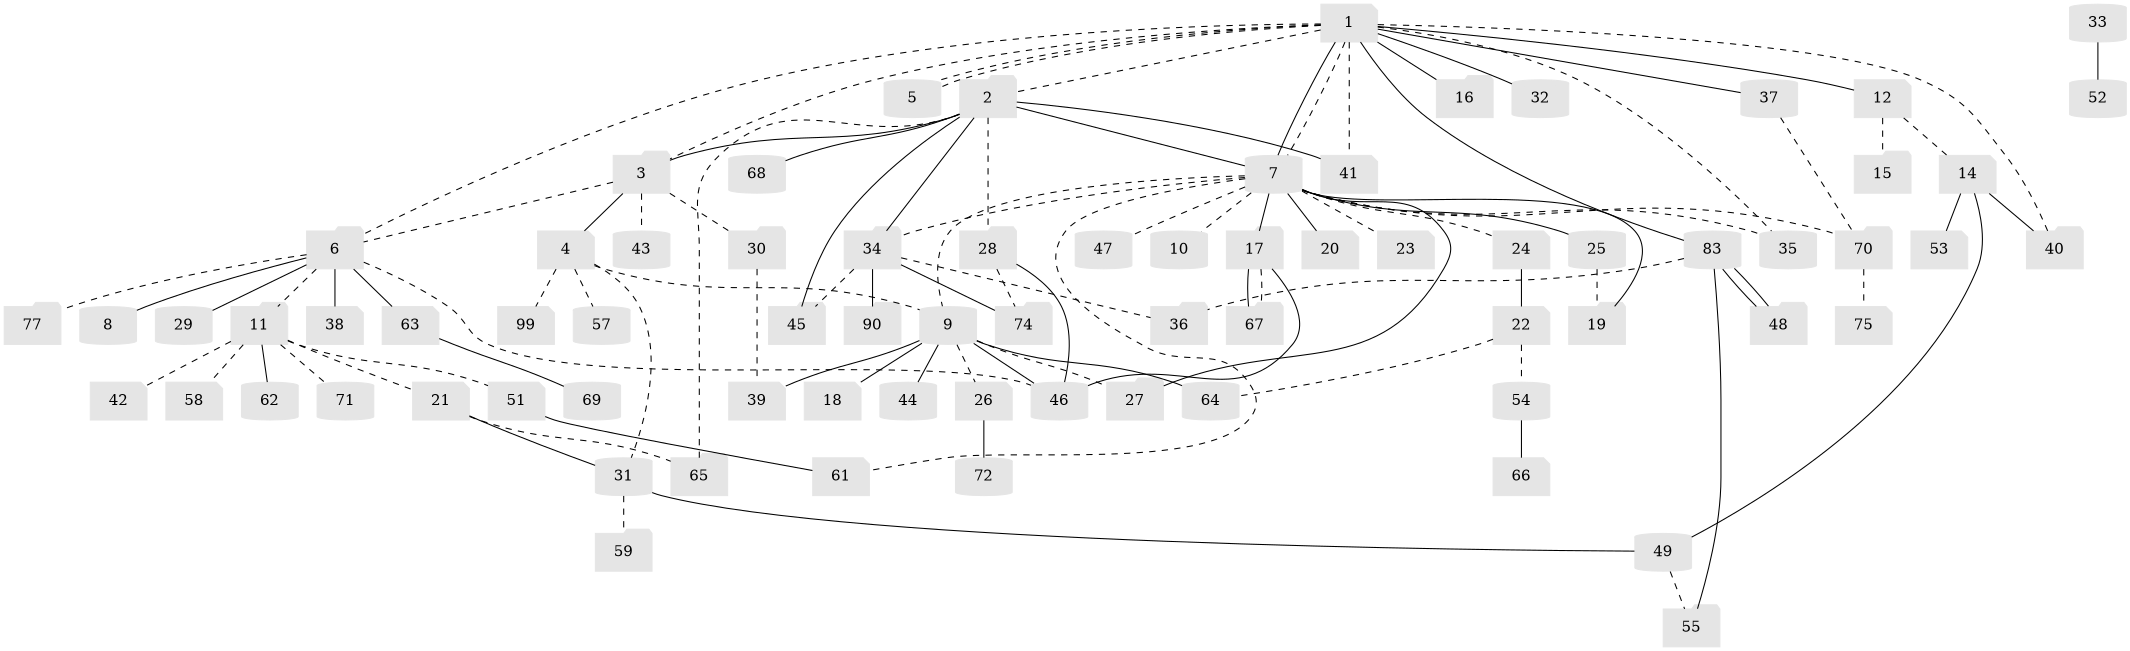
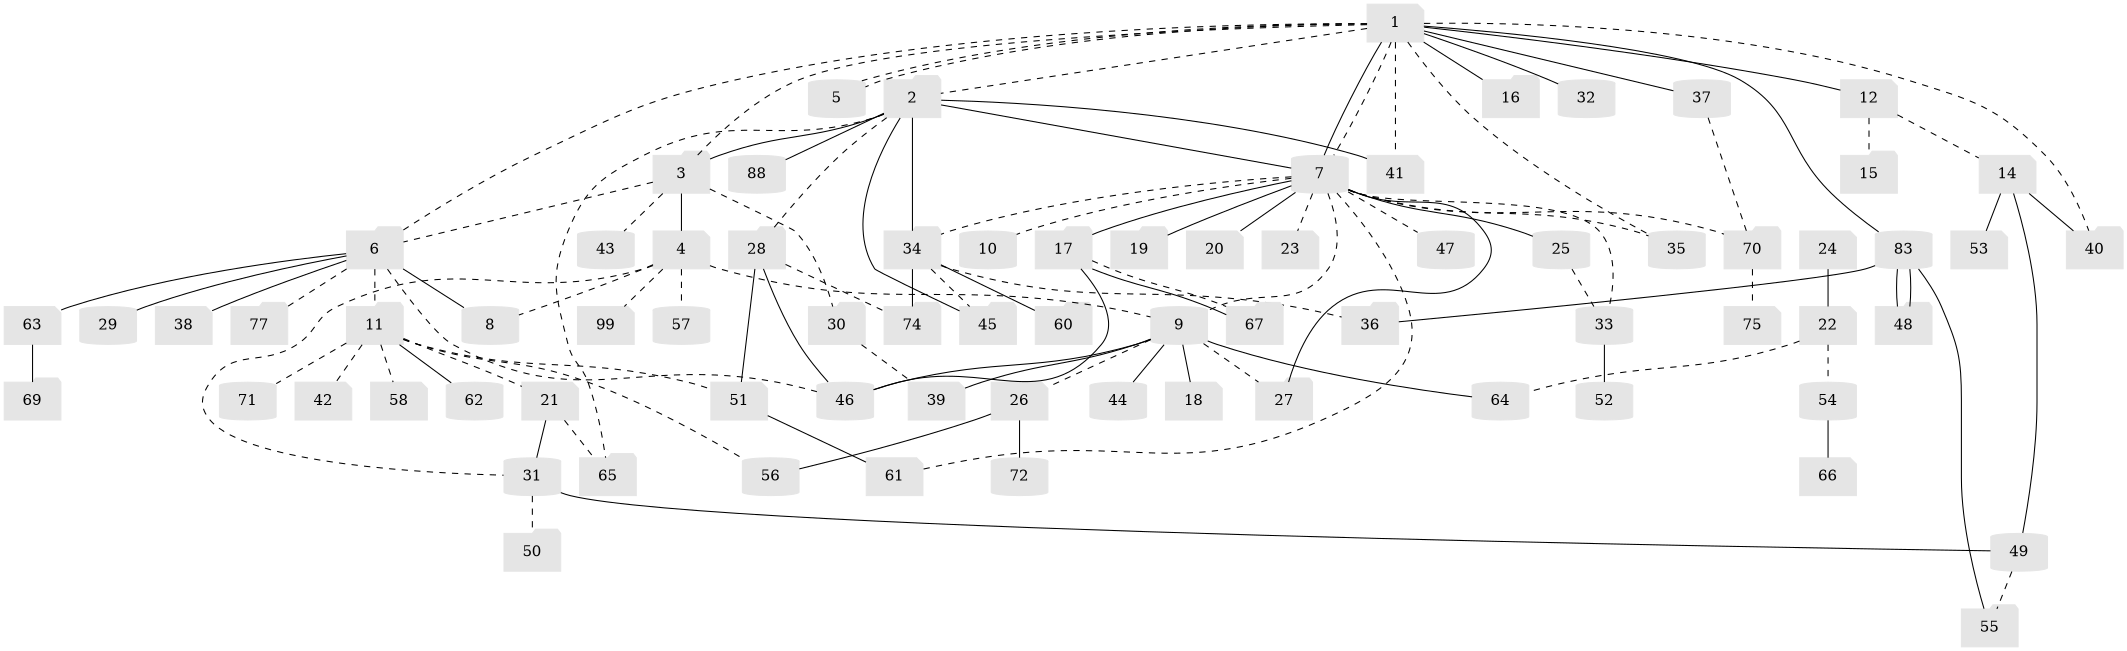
node "68": label "68" -> "88"
edge "7" -- "24": now "7" -- "33"
edge "83" -- "36": style dashed -> solid
edge "25" -- "19": now "25" -- "33"
edge "4" -- "8": added
edge "28" -- "51": added
node "90": label "90" -> "60"
node "69": shape cylinder -> folder
node "56": added
node "59": label "59" -> "50"
